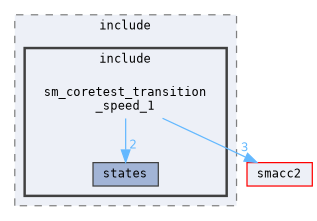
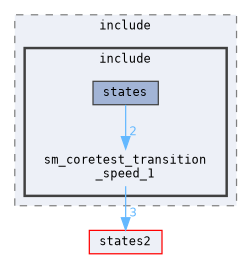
edge "sm_coretest_transition _speed_1" -> "states": reversed
node "smacc2": label "smacc2" -> "states2"
